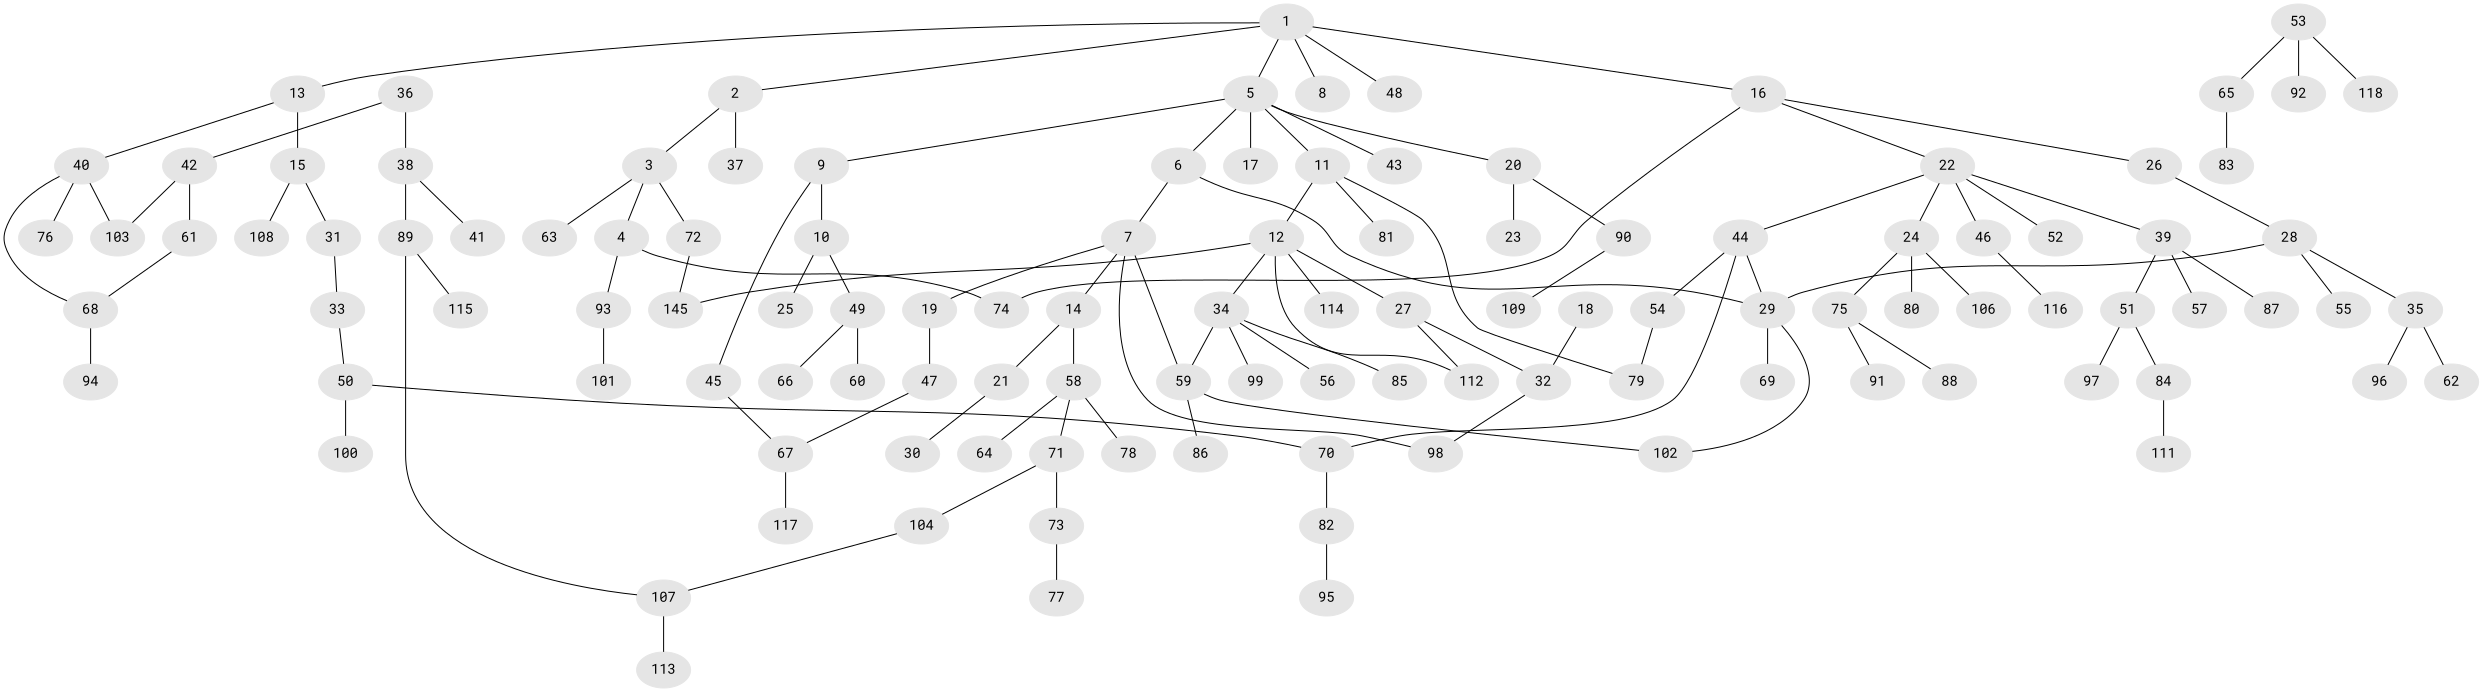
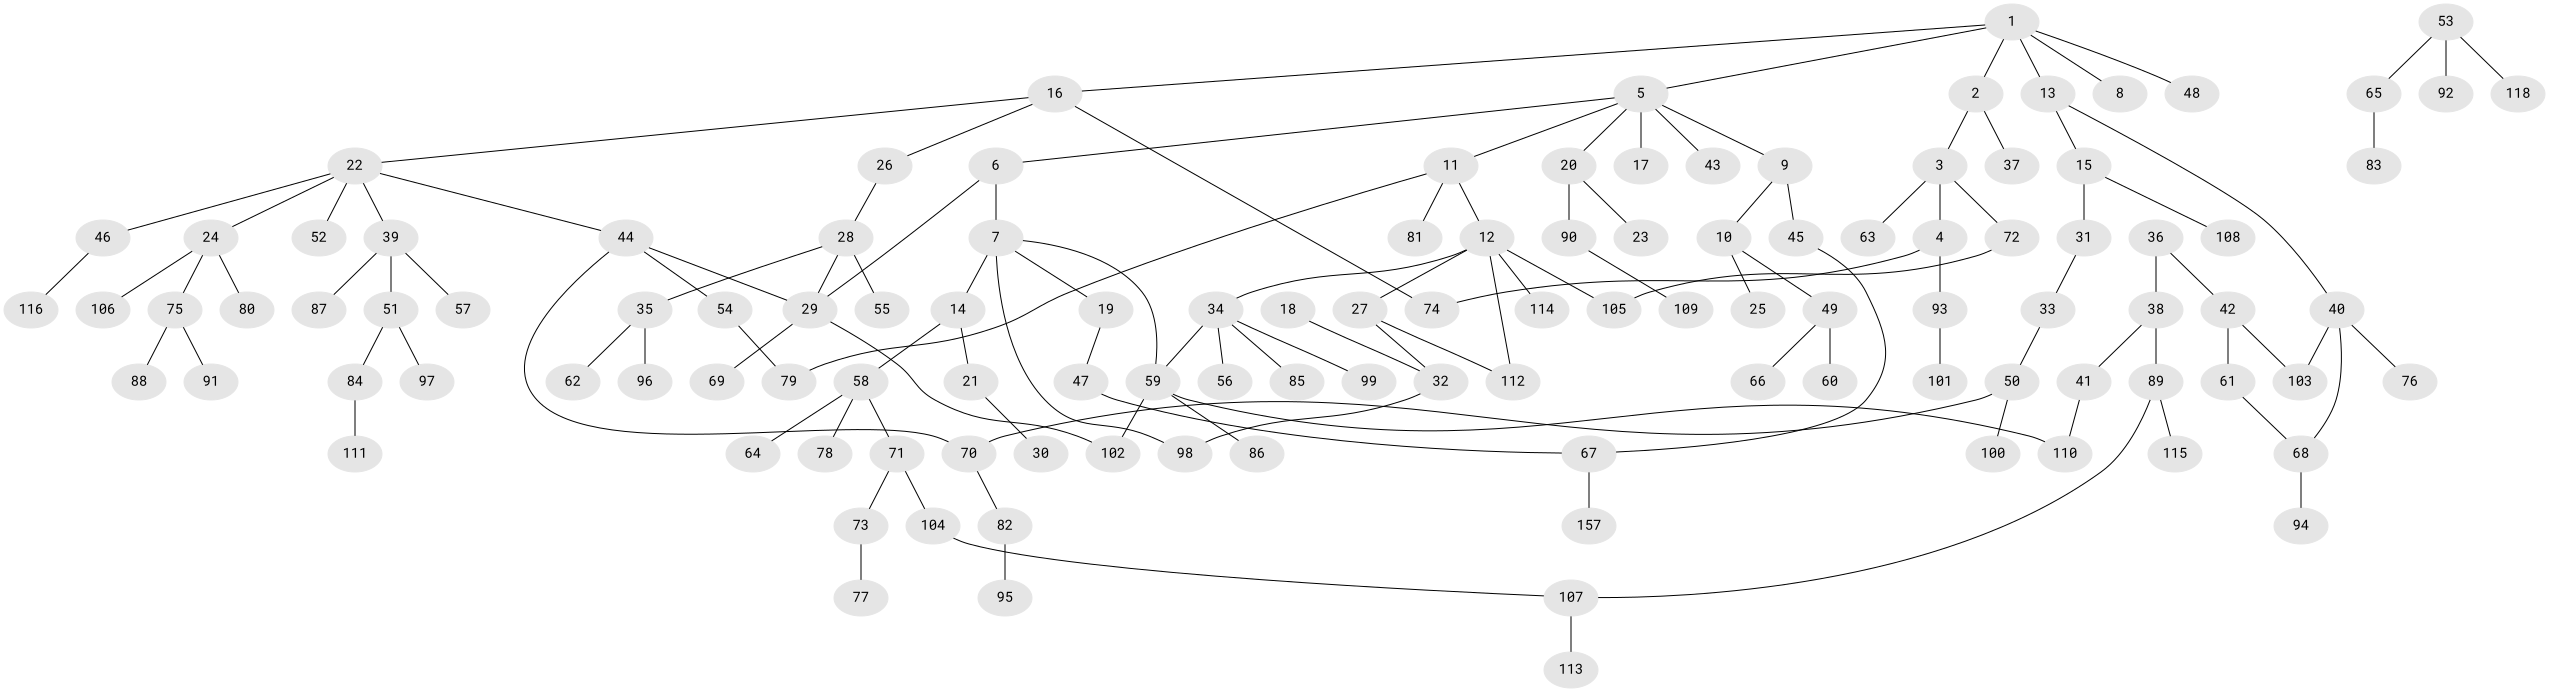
node "145": label "145" -> "105"
node "110": added
node "117": label "117" -> "157"
